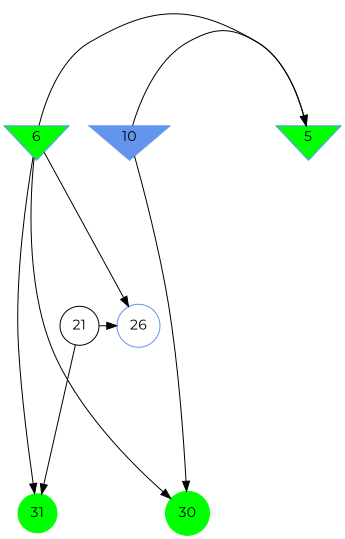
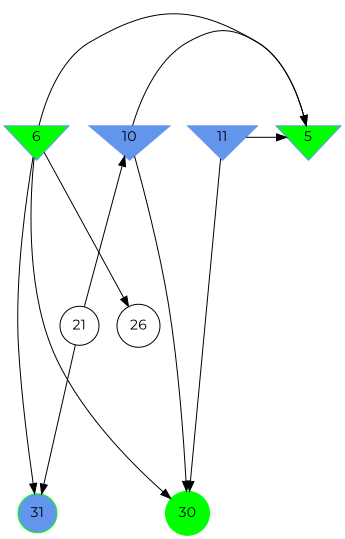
node "11": added
edge "21" -> "26": now "21" -> "10"
node "26": color cornflowerblue -> black
node "31": fillcolor green -> cornflowerblue
